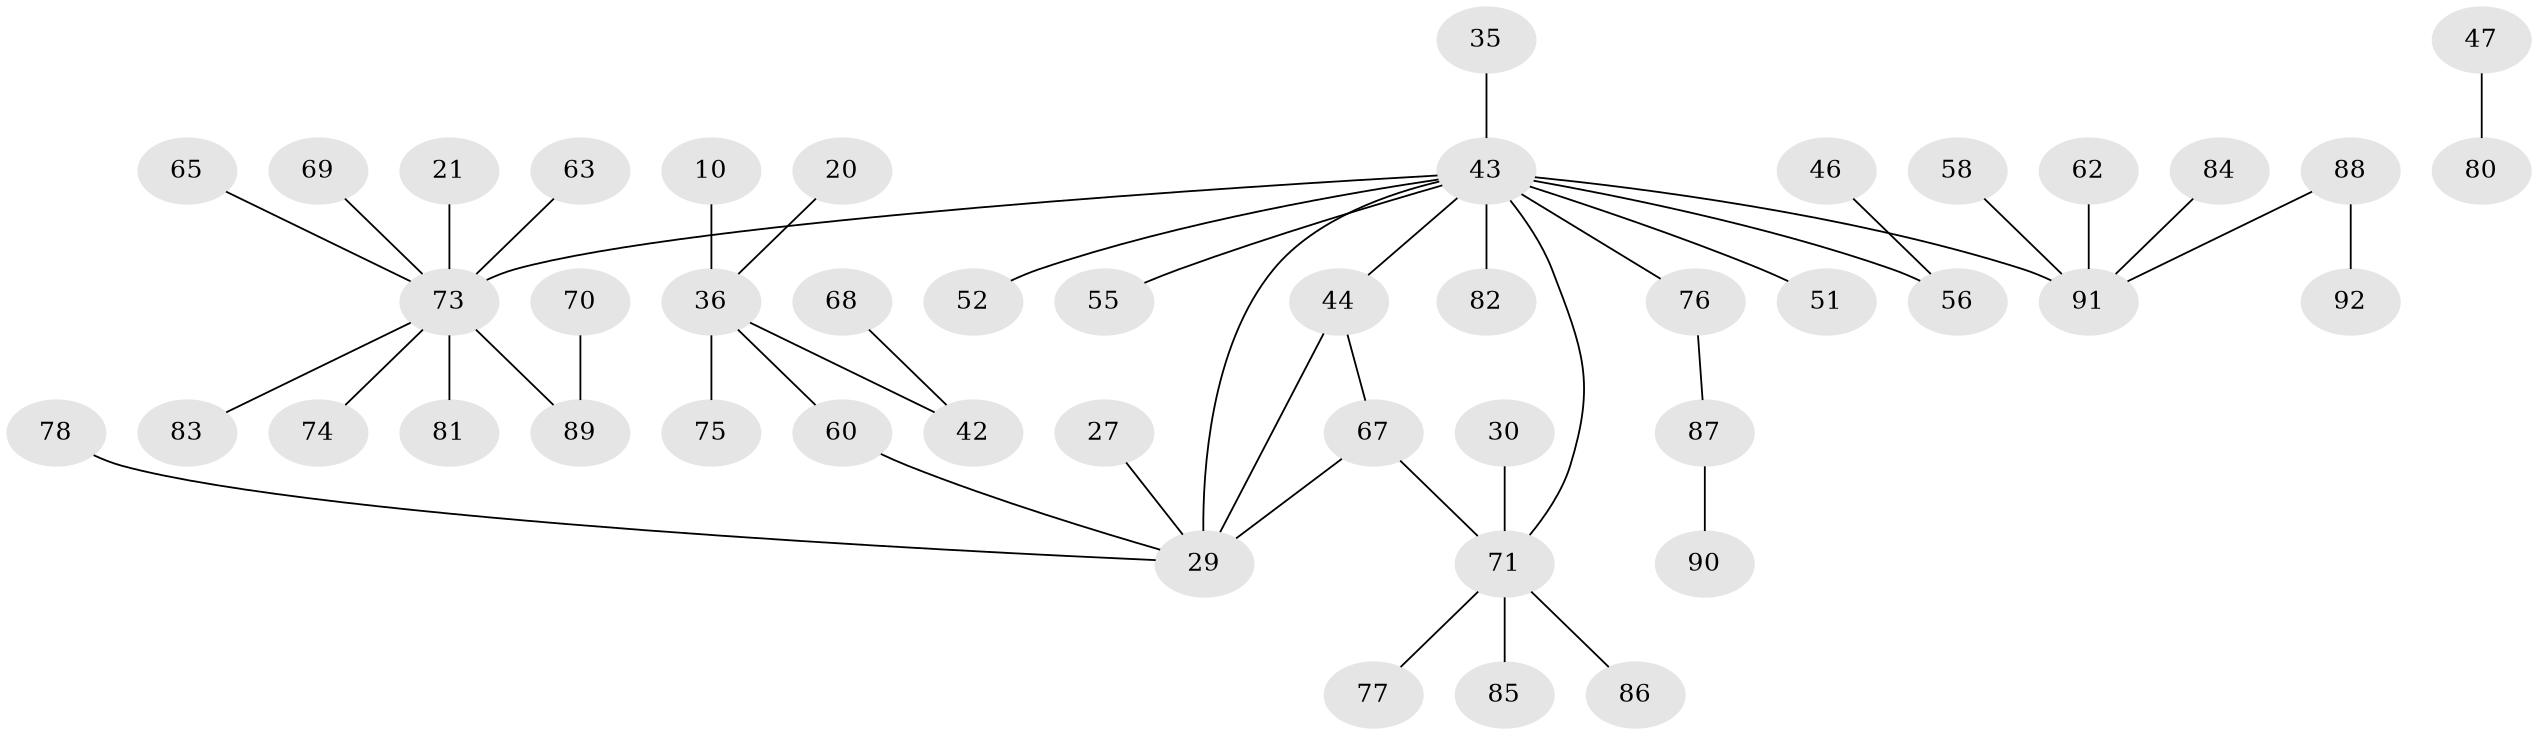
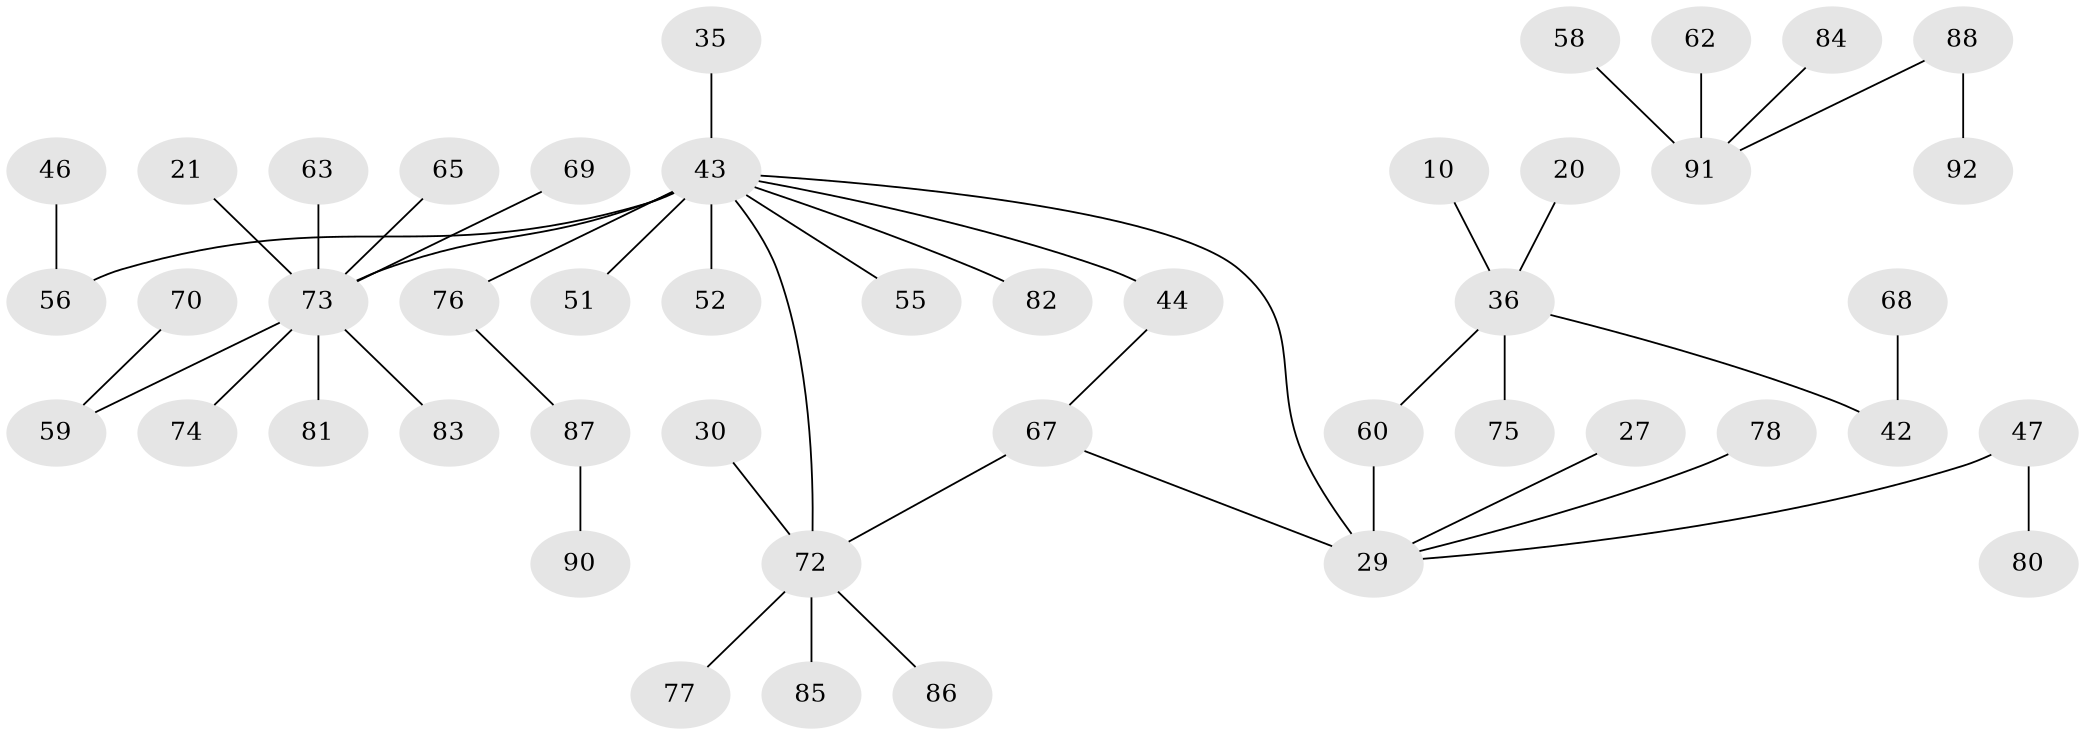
edge "43" -- "91": removed
node "89": label "89" -> "59"
edge "44" -- "29": now "47" -- "29"
node "71": label "71" -> "72"
